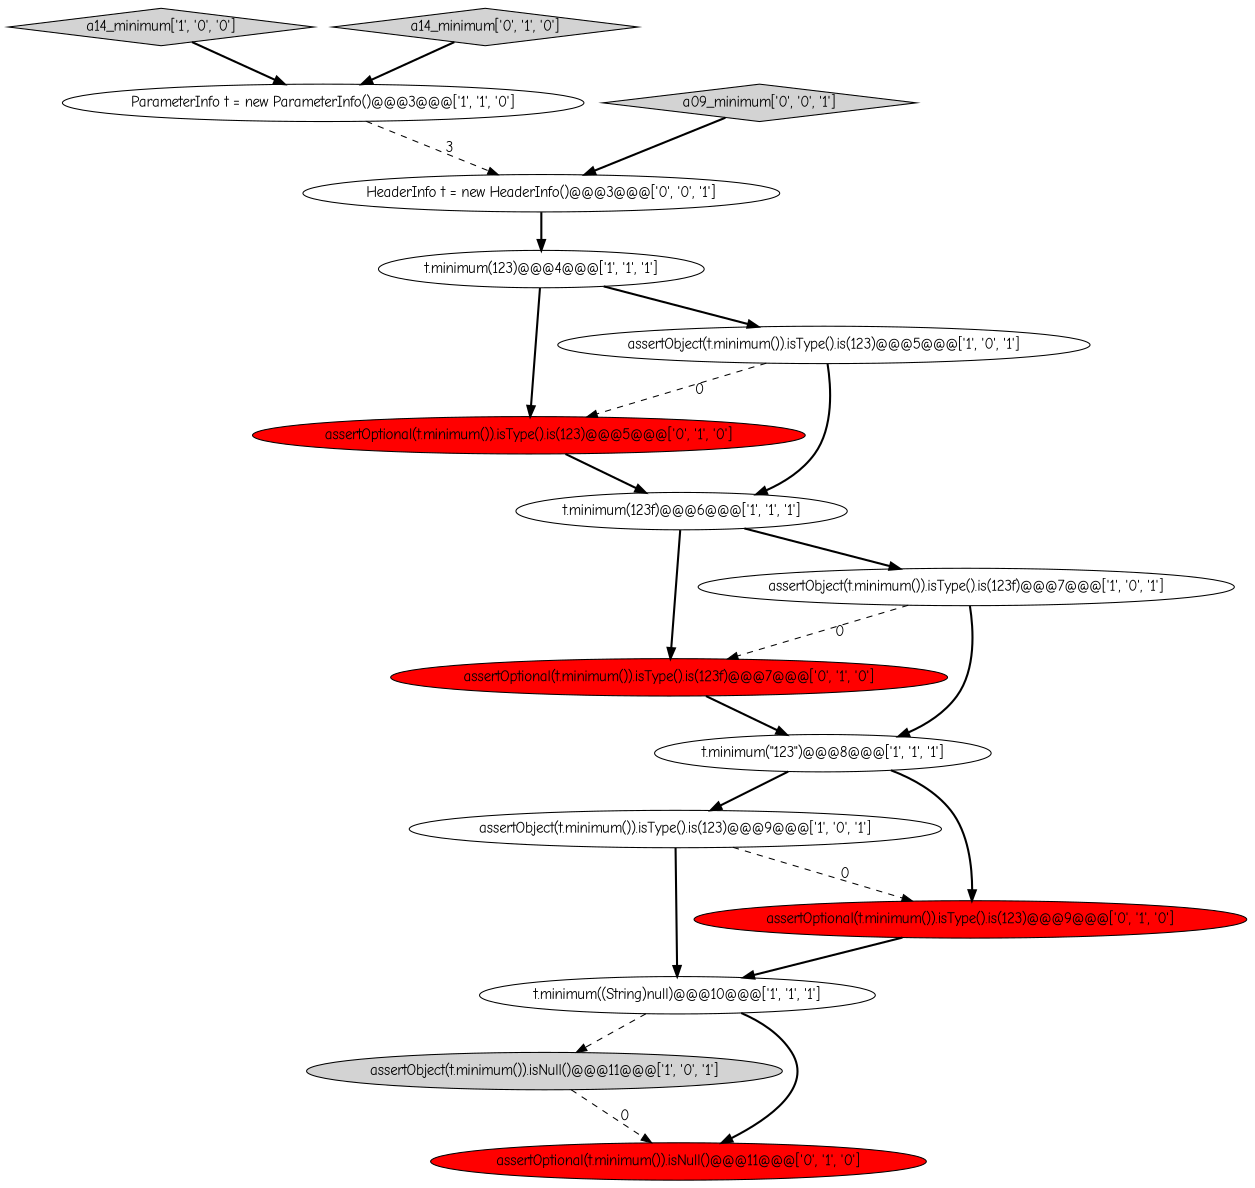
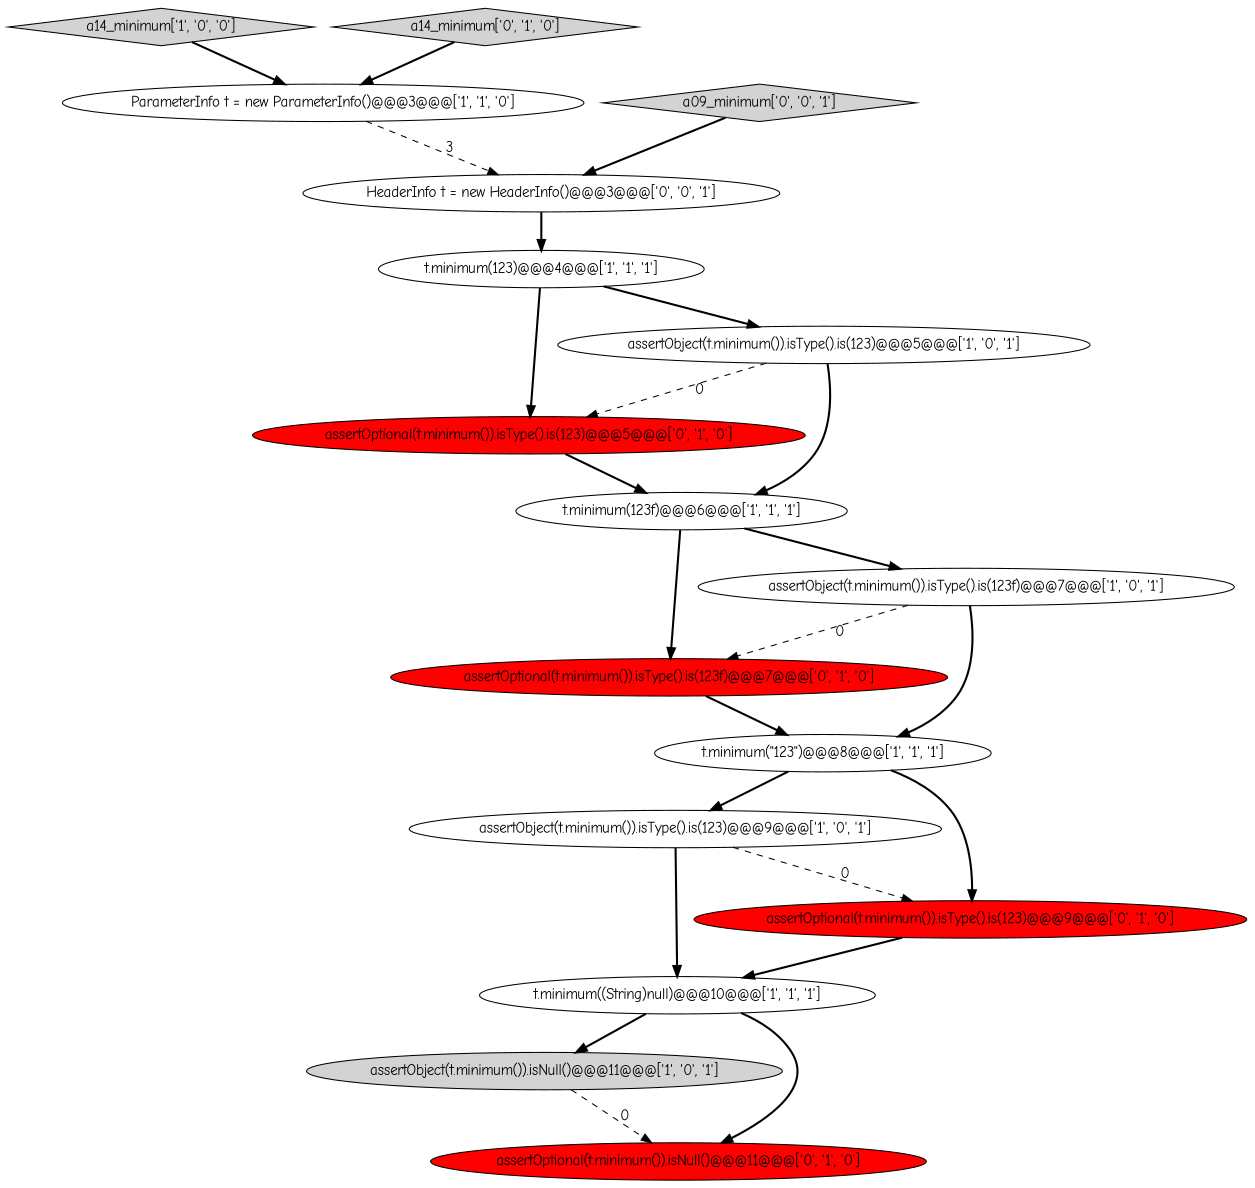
edge "t.minimum((String)null)@@@10@@@['1', '1', '1']" -> "assertObject(t.minimum()).isNull()@@@11@@@['1', '0', '1']": style dashed -> bold
